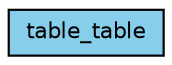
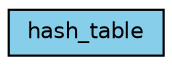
node "table_table": label "table_table" -> "hash_table"
